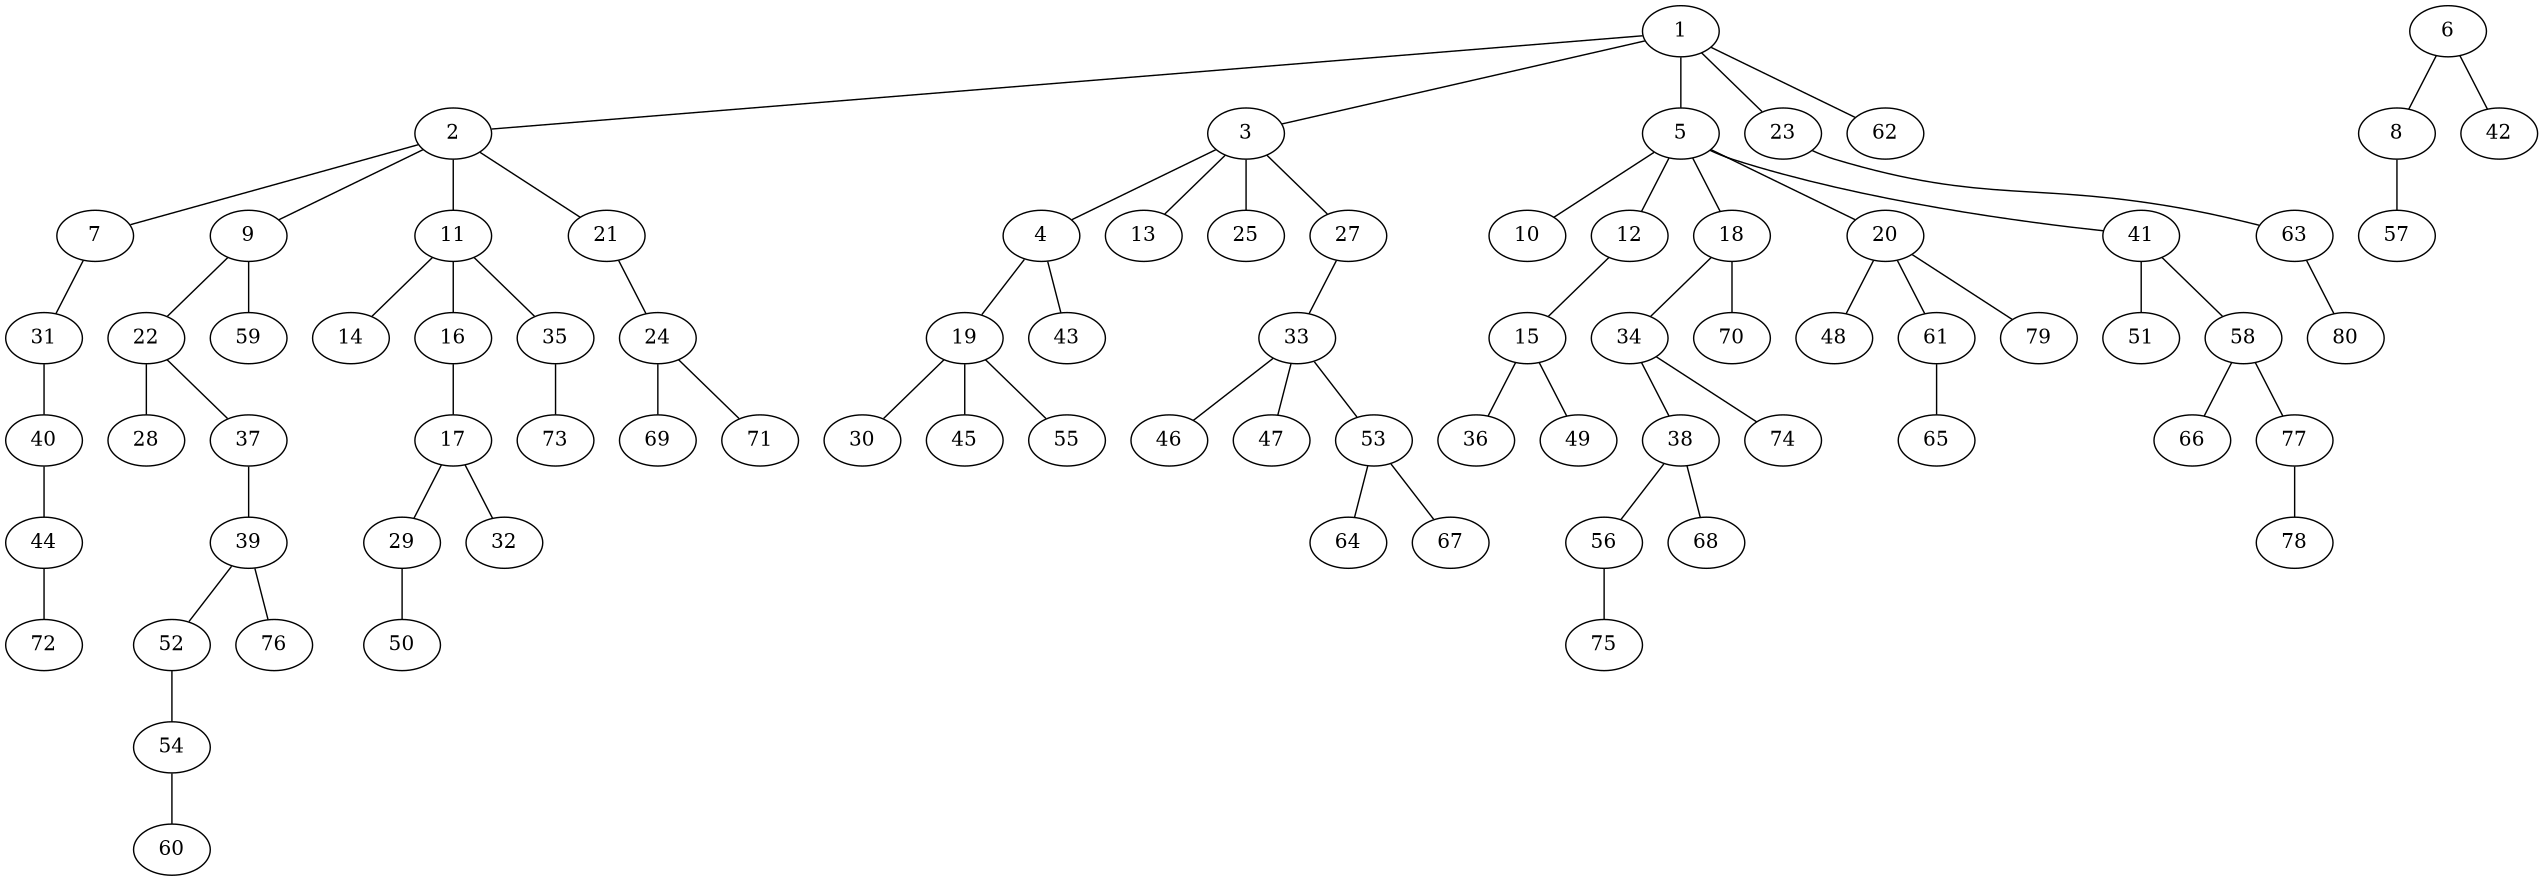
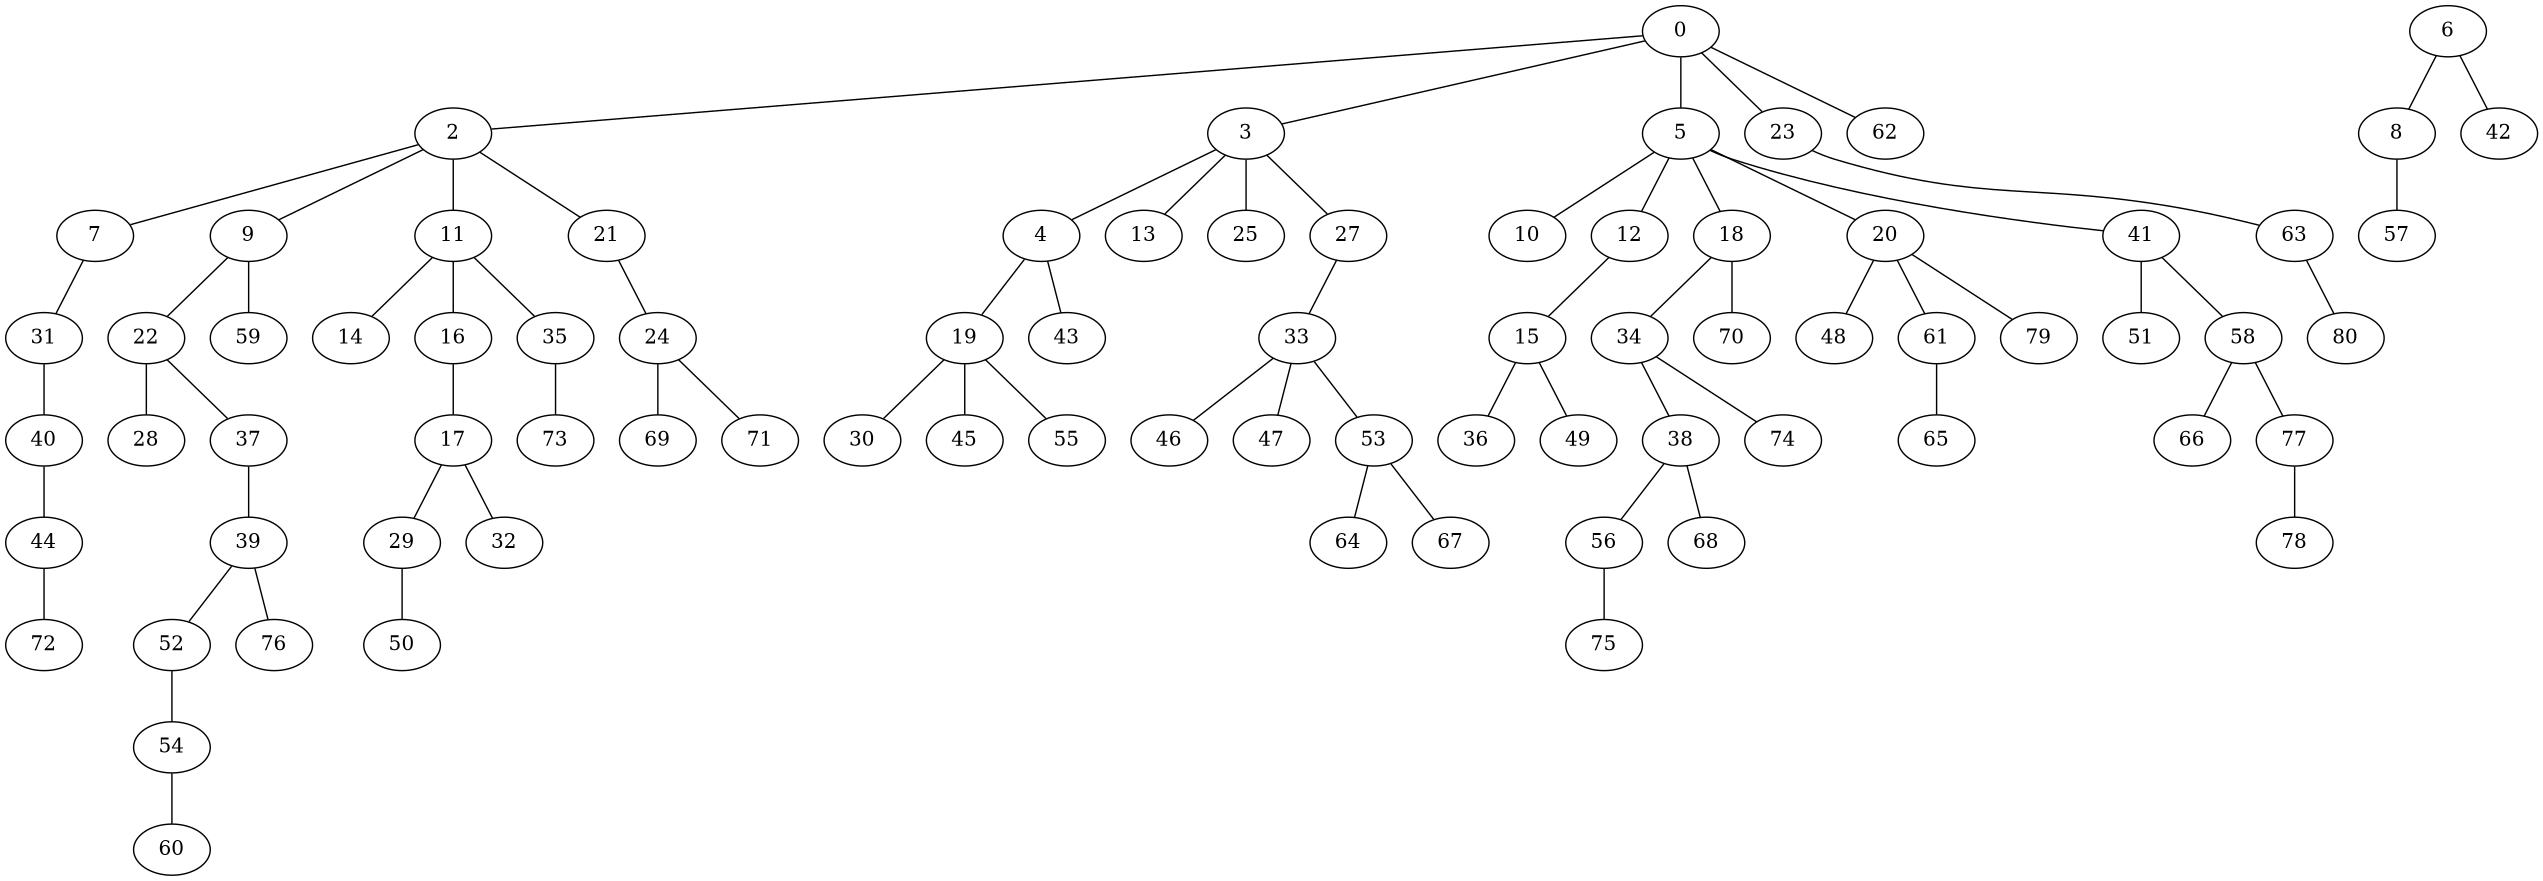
node "1": label "1" -> "0"
